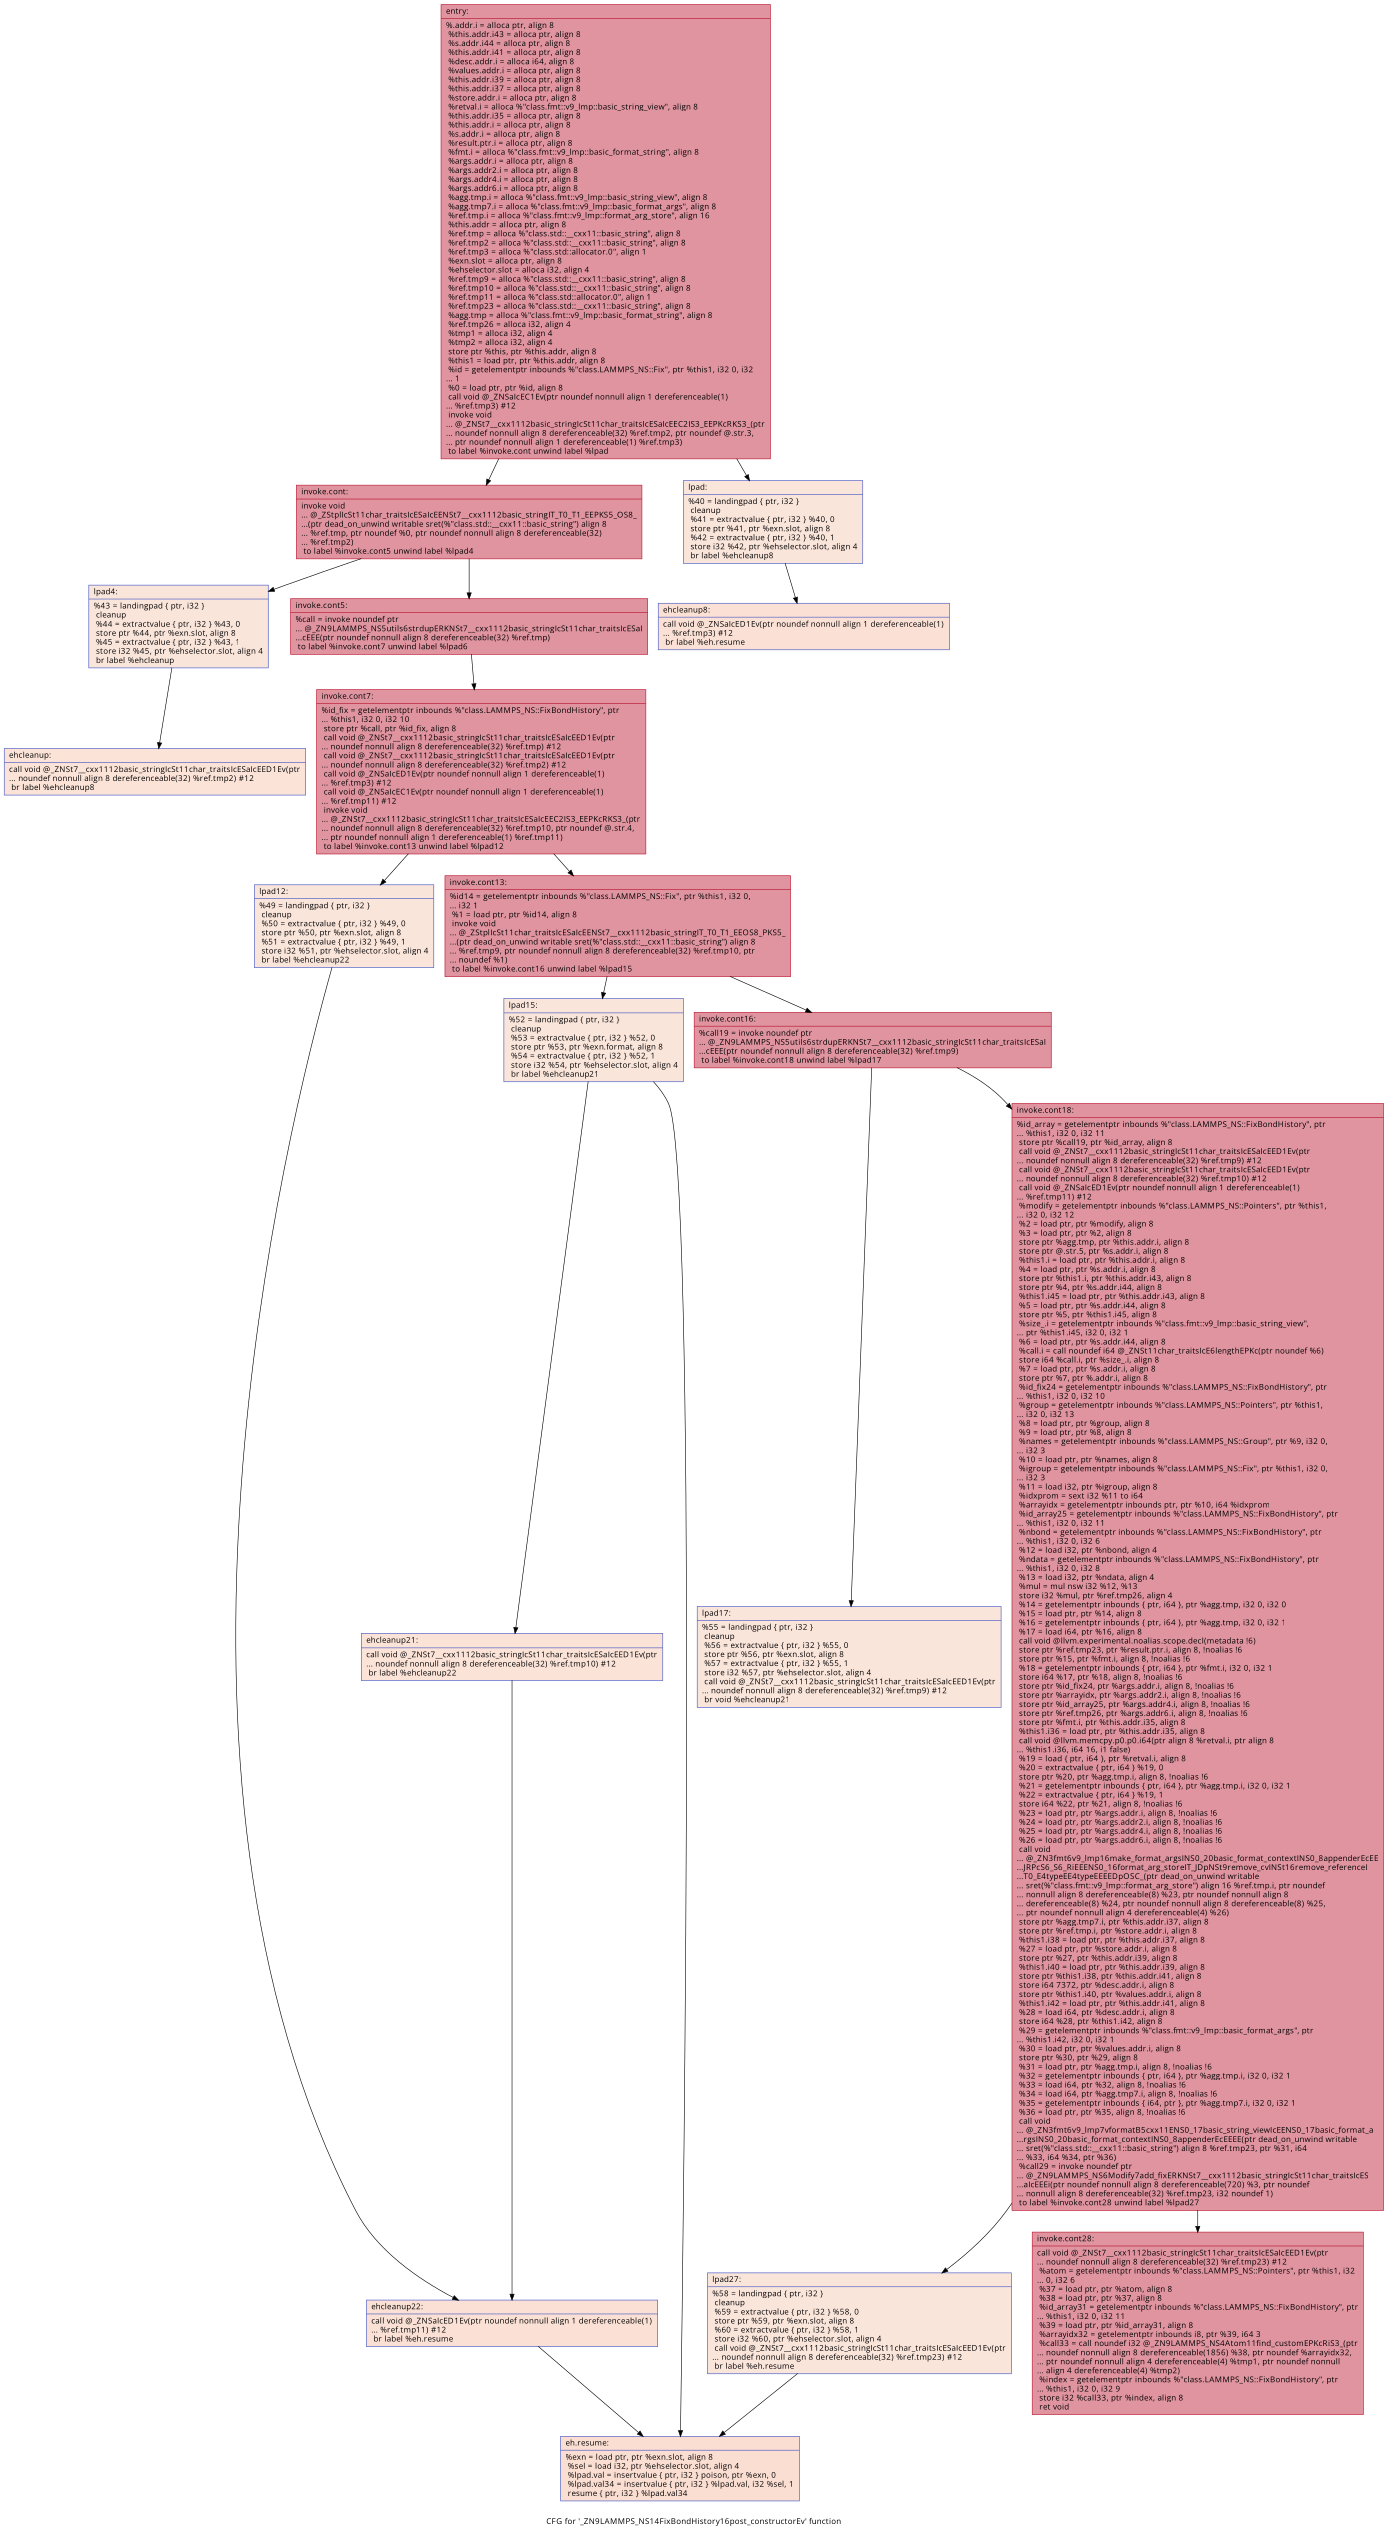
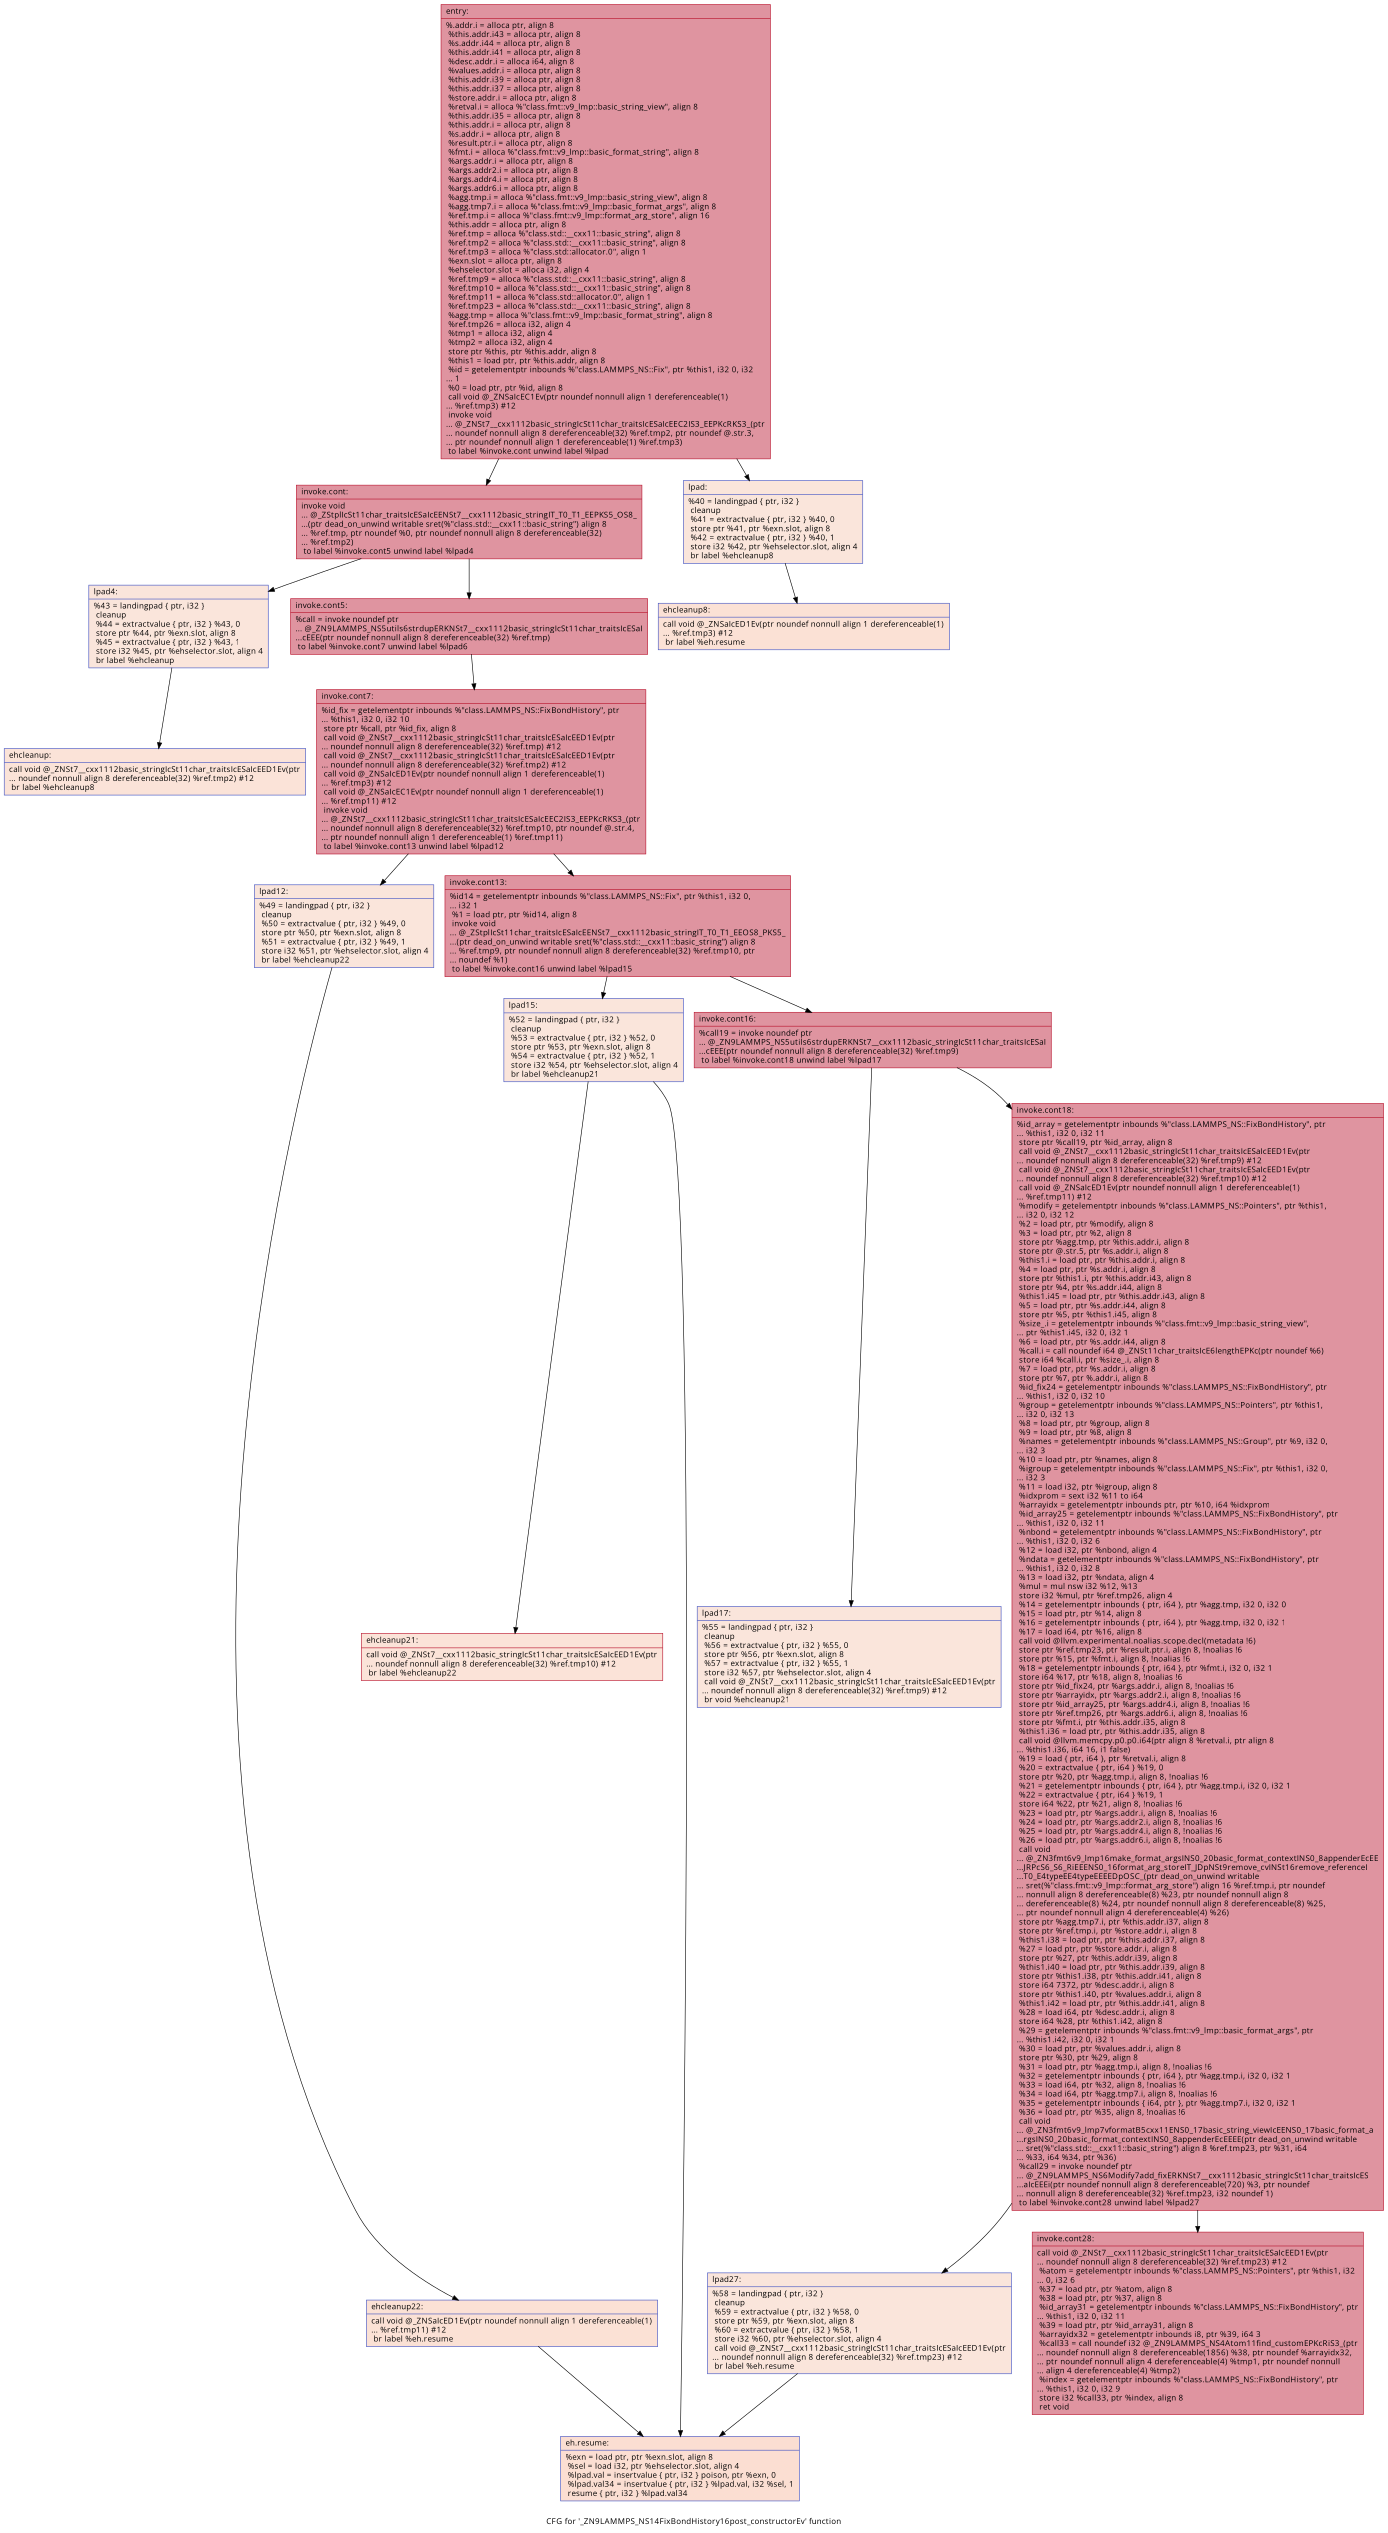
node "lpad15:": text "store ptr %53, ptr %exn.format, align 8" -> "store ptr %53, ptr %exn.slot, align 8"
node "ehcleanup21:": color #3d50c3ff -> #b70d28ff
edge "ehcleanup21:" -> "ehcleanup22:": removed
